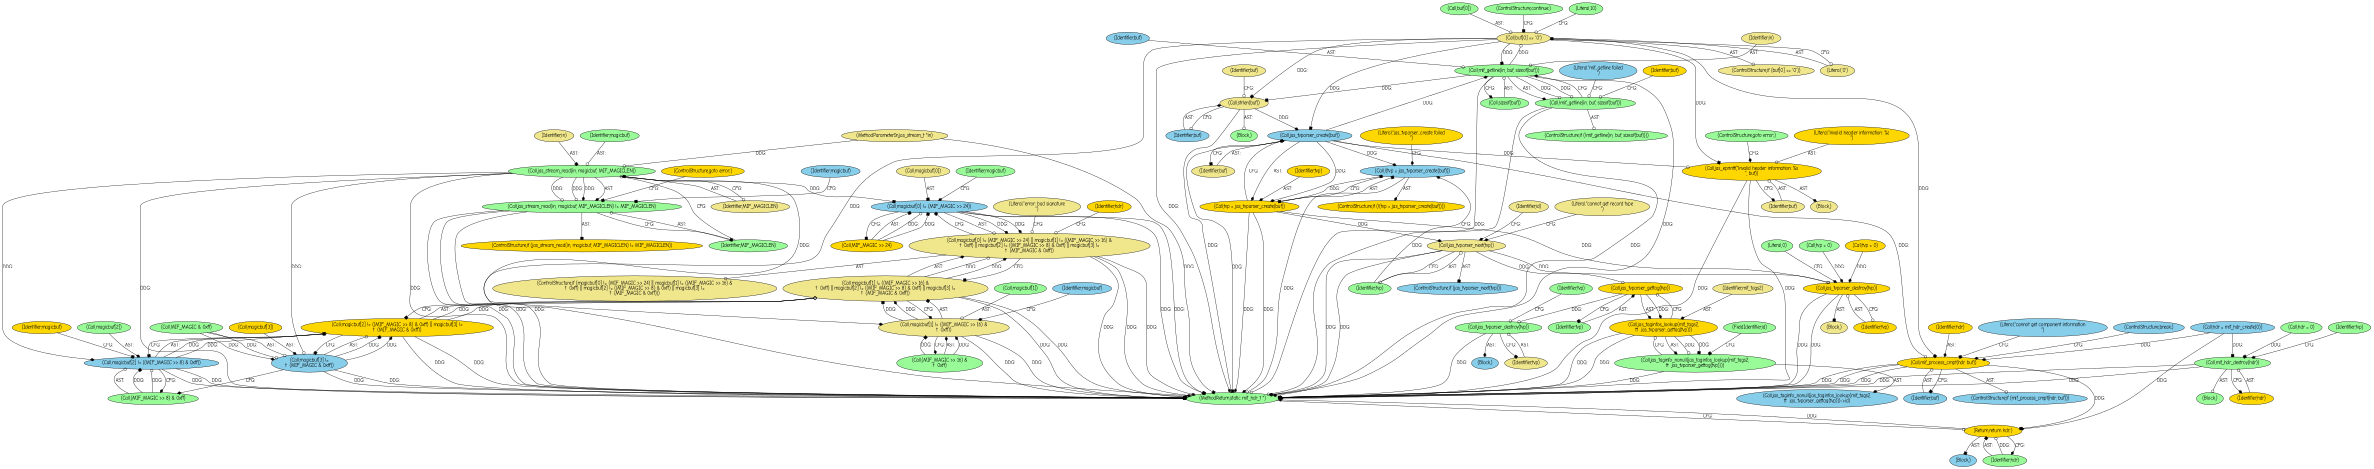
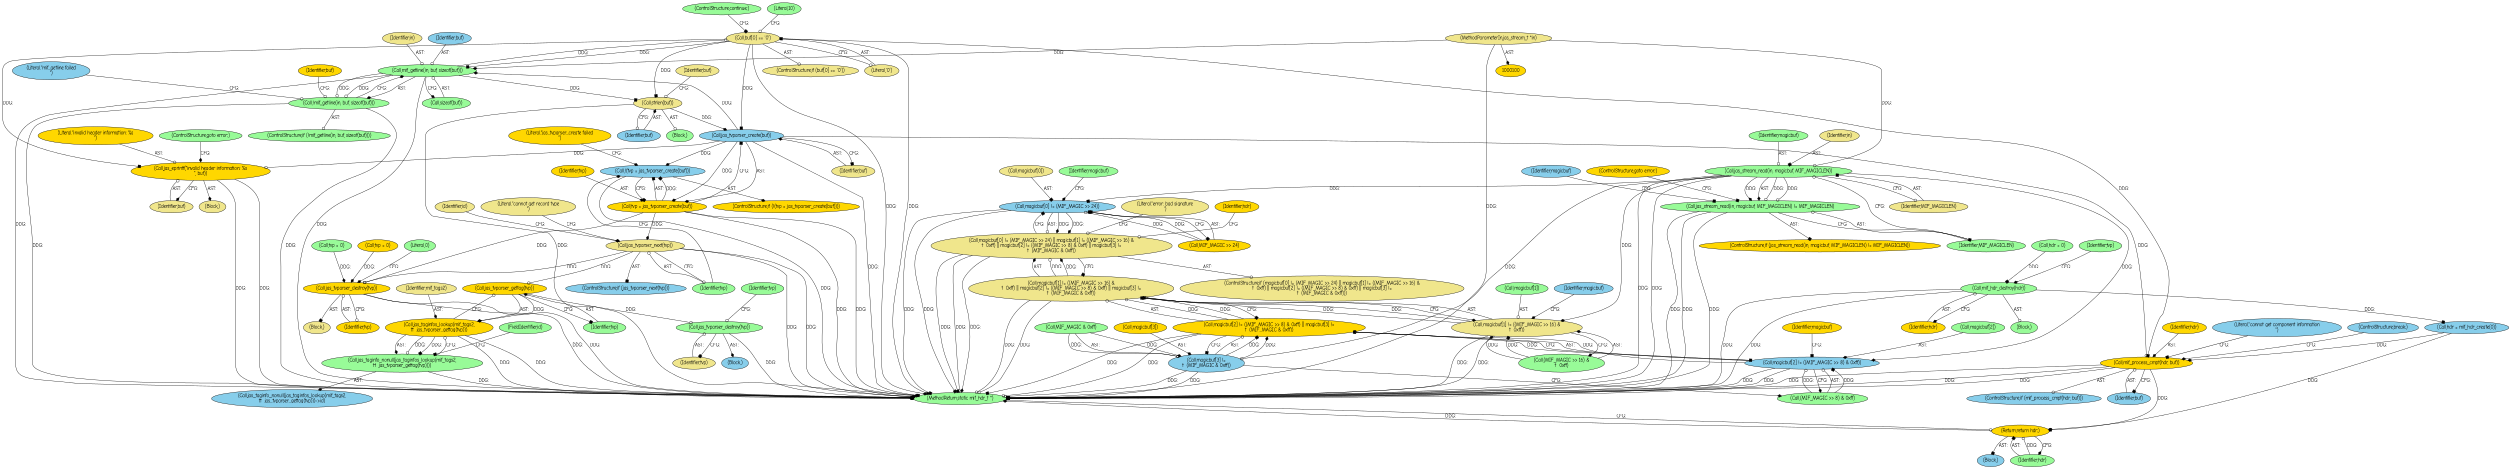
node "(Call,buf[0])": removed
edge "(MethodParameterIn,jas_stream_t *in)" -> "(Call,mif_getline(in, buf, sizeof(buf)))": added, label "DDG:"
node "1000100": added
edge "(Call,hdr = mif_hdr_create(0))" -> "(Call,mif_hdr_destroy(hdr))": reversed
